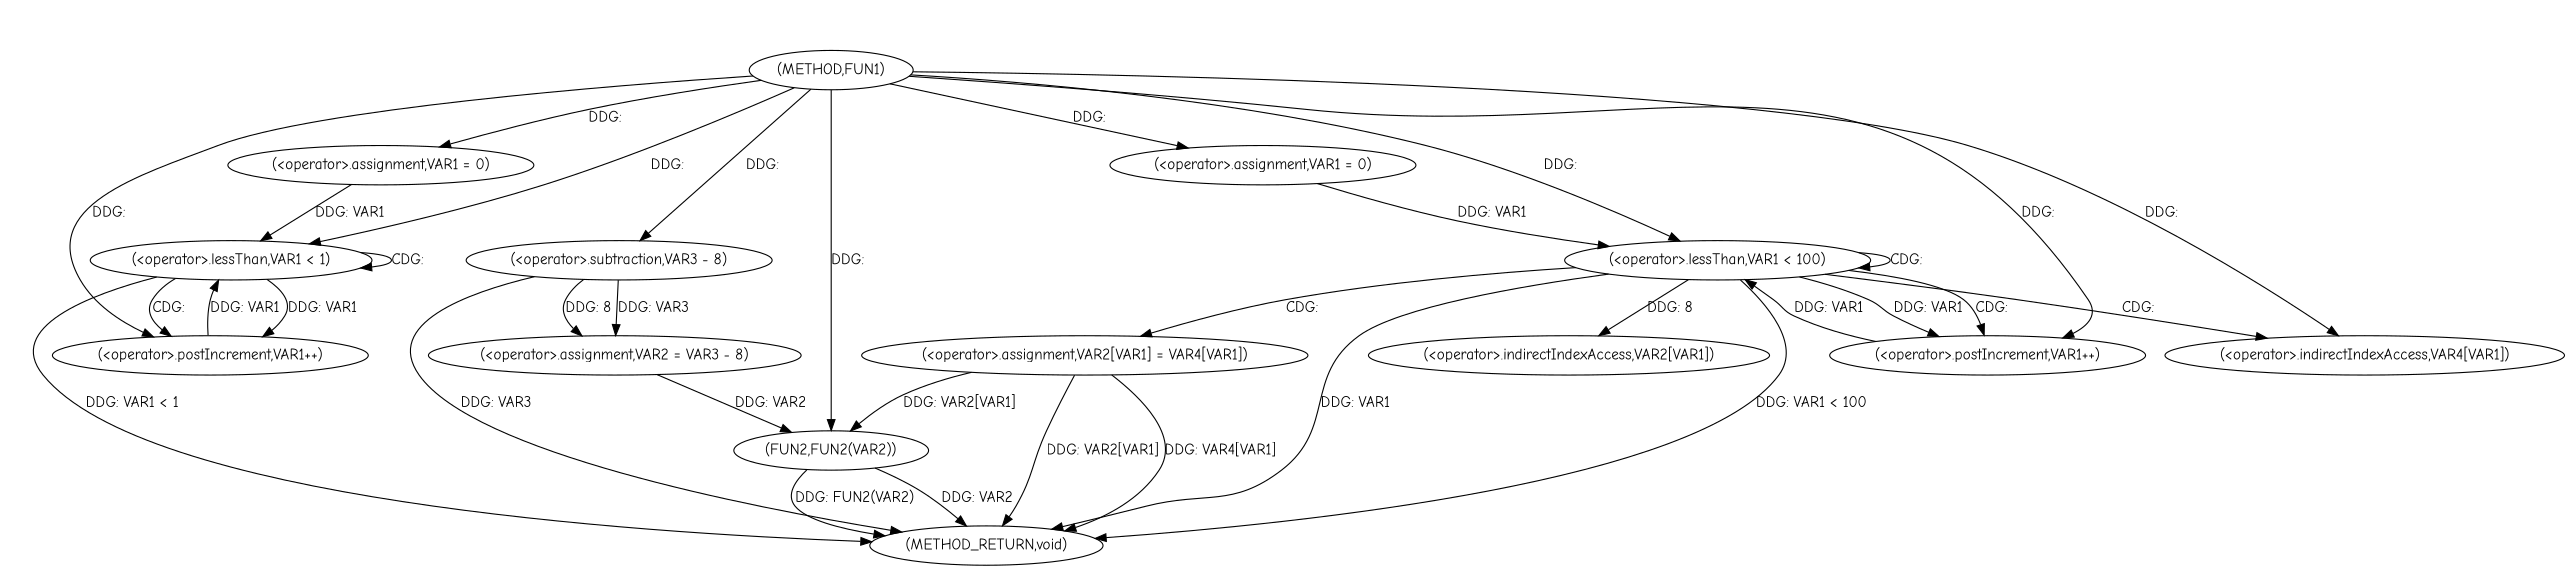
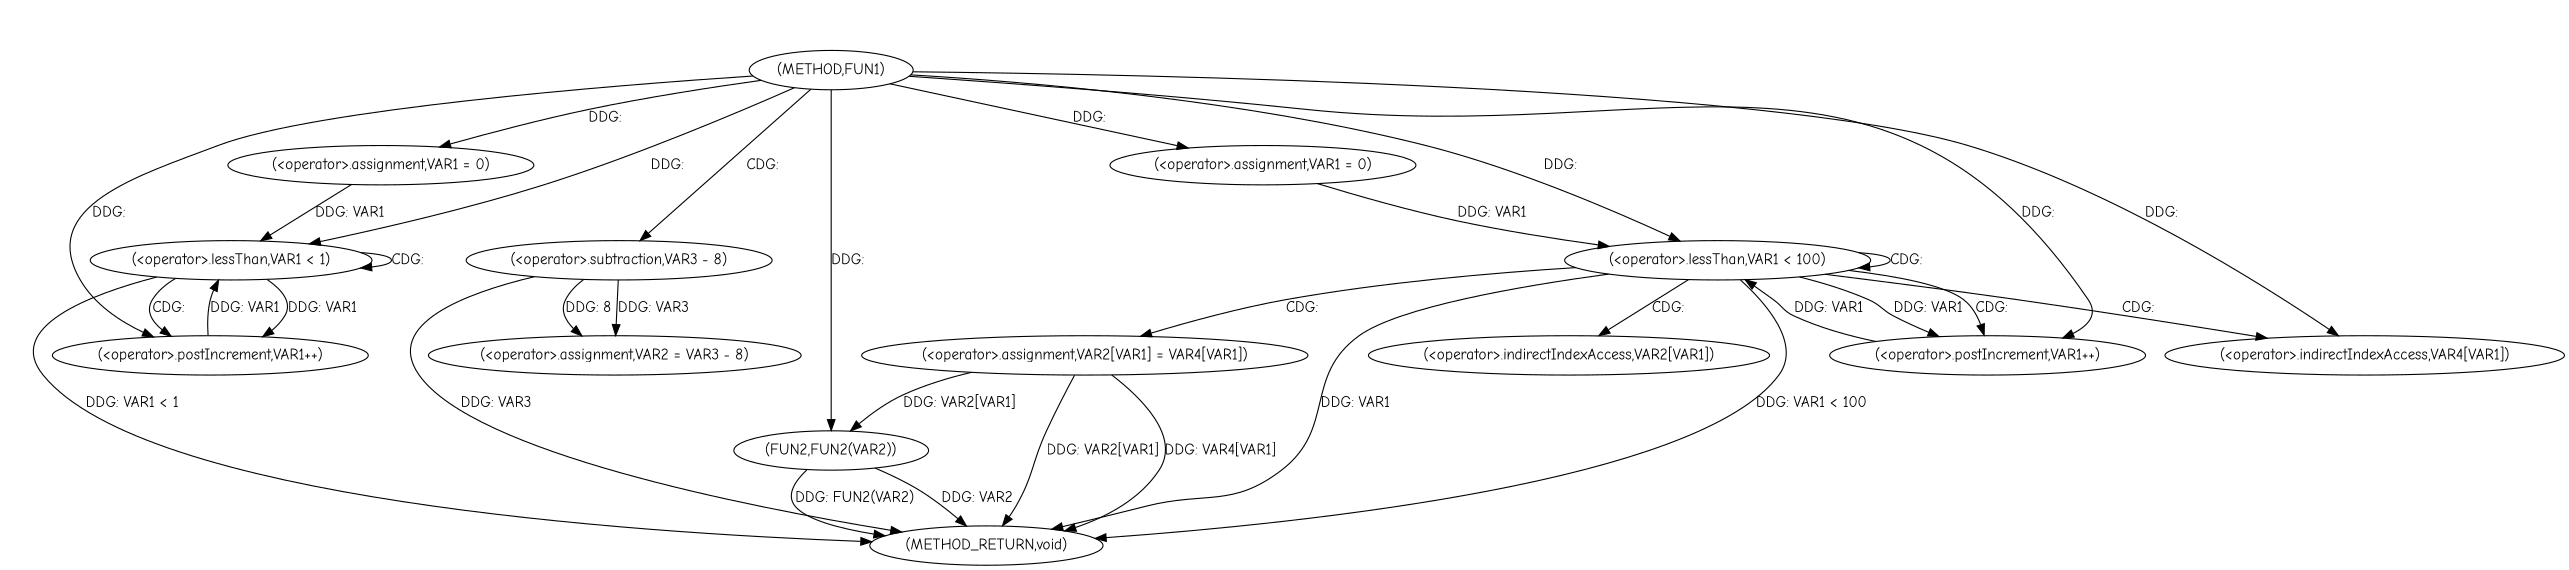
edge "(METHOD,FUN1)" -> "(<operator>.subtraction,VAR3 - 8)": label "DDG: " -> "CDG: "
edge "(<operator>.lessThan,VAR1 < 100)" -> "(<operator>.indirectIndexAccess,VAR2[VAR1])": label "DDG: 8" -> "CDG: "
edge "(<operator>.assignment,VAR2 = VAR3 - 8)" -> "(FUN2,FUN2(VAR2))": removed, label "DDG: VAR2"
